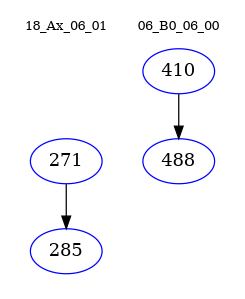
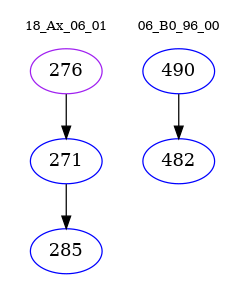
cluster "06_B0_06_00": label "06_B0_06_00" -> "06_B0_96_00"
node "276": added
node "410": label "410" -> "490"
node "488": label "488" -> "482"
